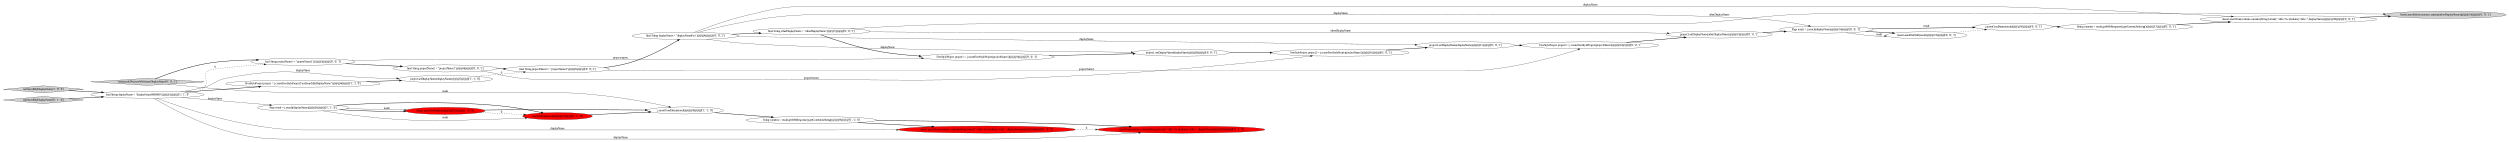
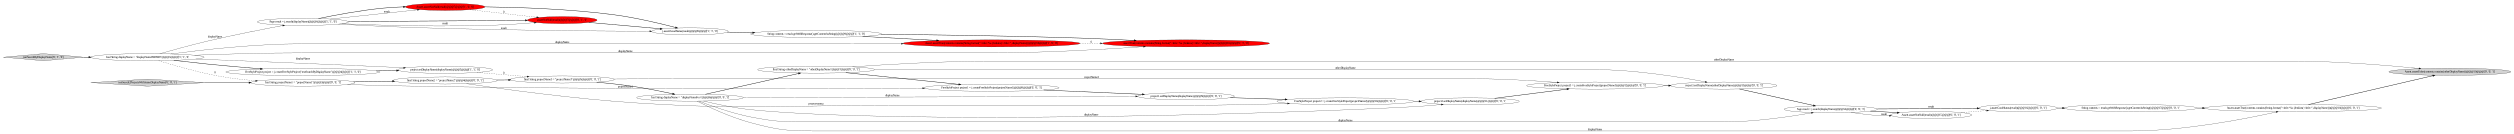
node "testSearchByDisplayName['1', '0', '0']": removed
edge "testSearch2ProjectsWithSameDisplayName['0', '0', '1']" -> "j.assertGoodStatus(result)@@@8@@@['1', '1', '0']": now "Page result = j.search(displayName)@@@6@@@['1', '1', '0']" -> "j.assertGoodStatus(result)@@@8@@@['1', '1', '0']"
